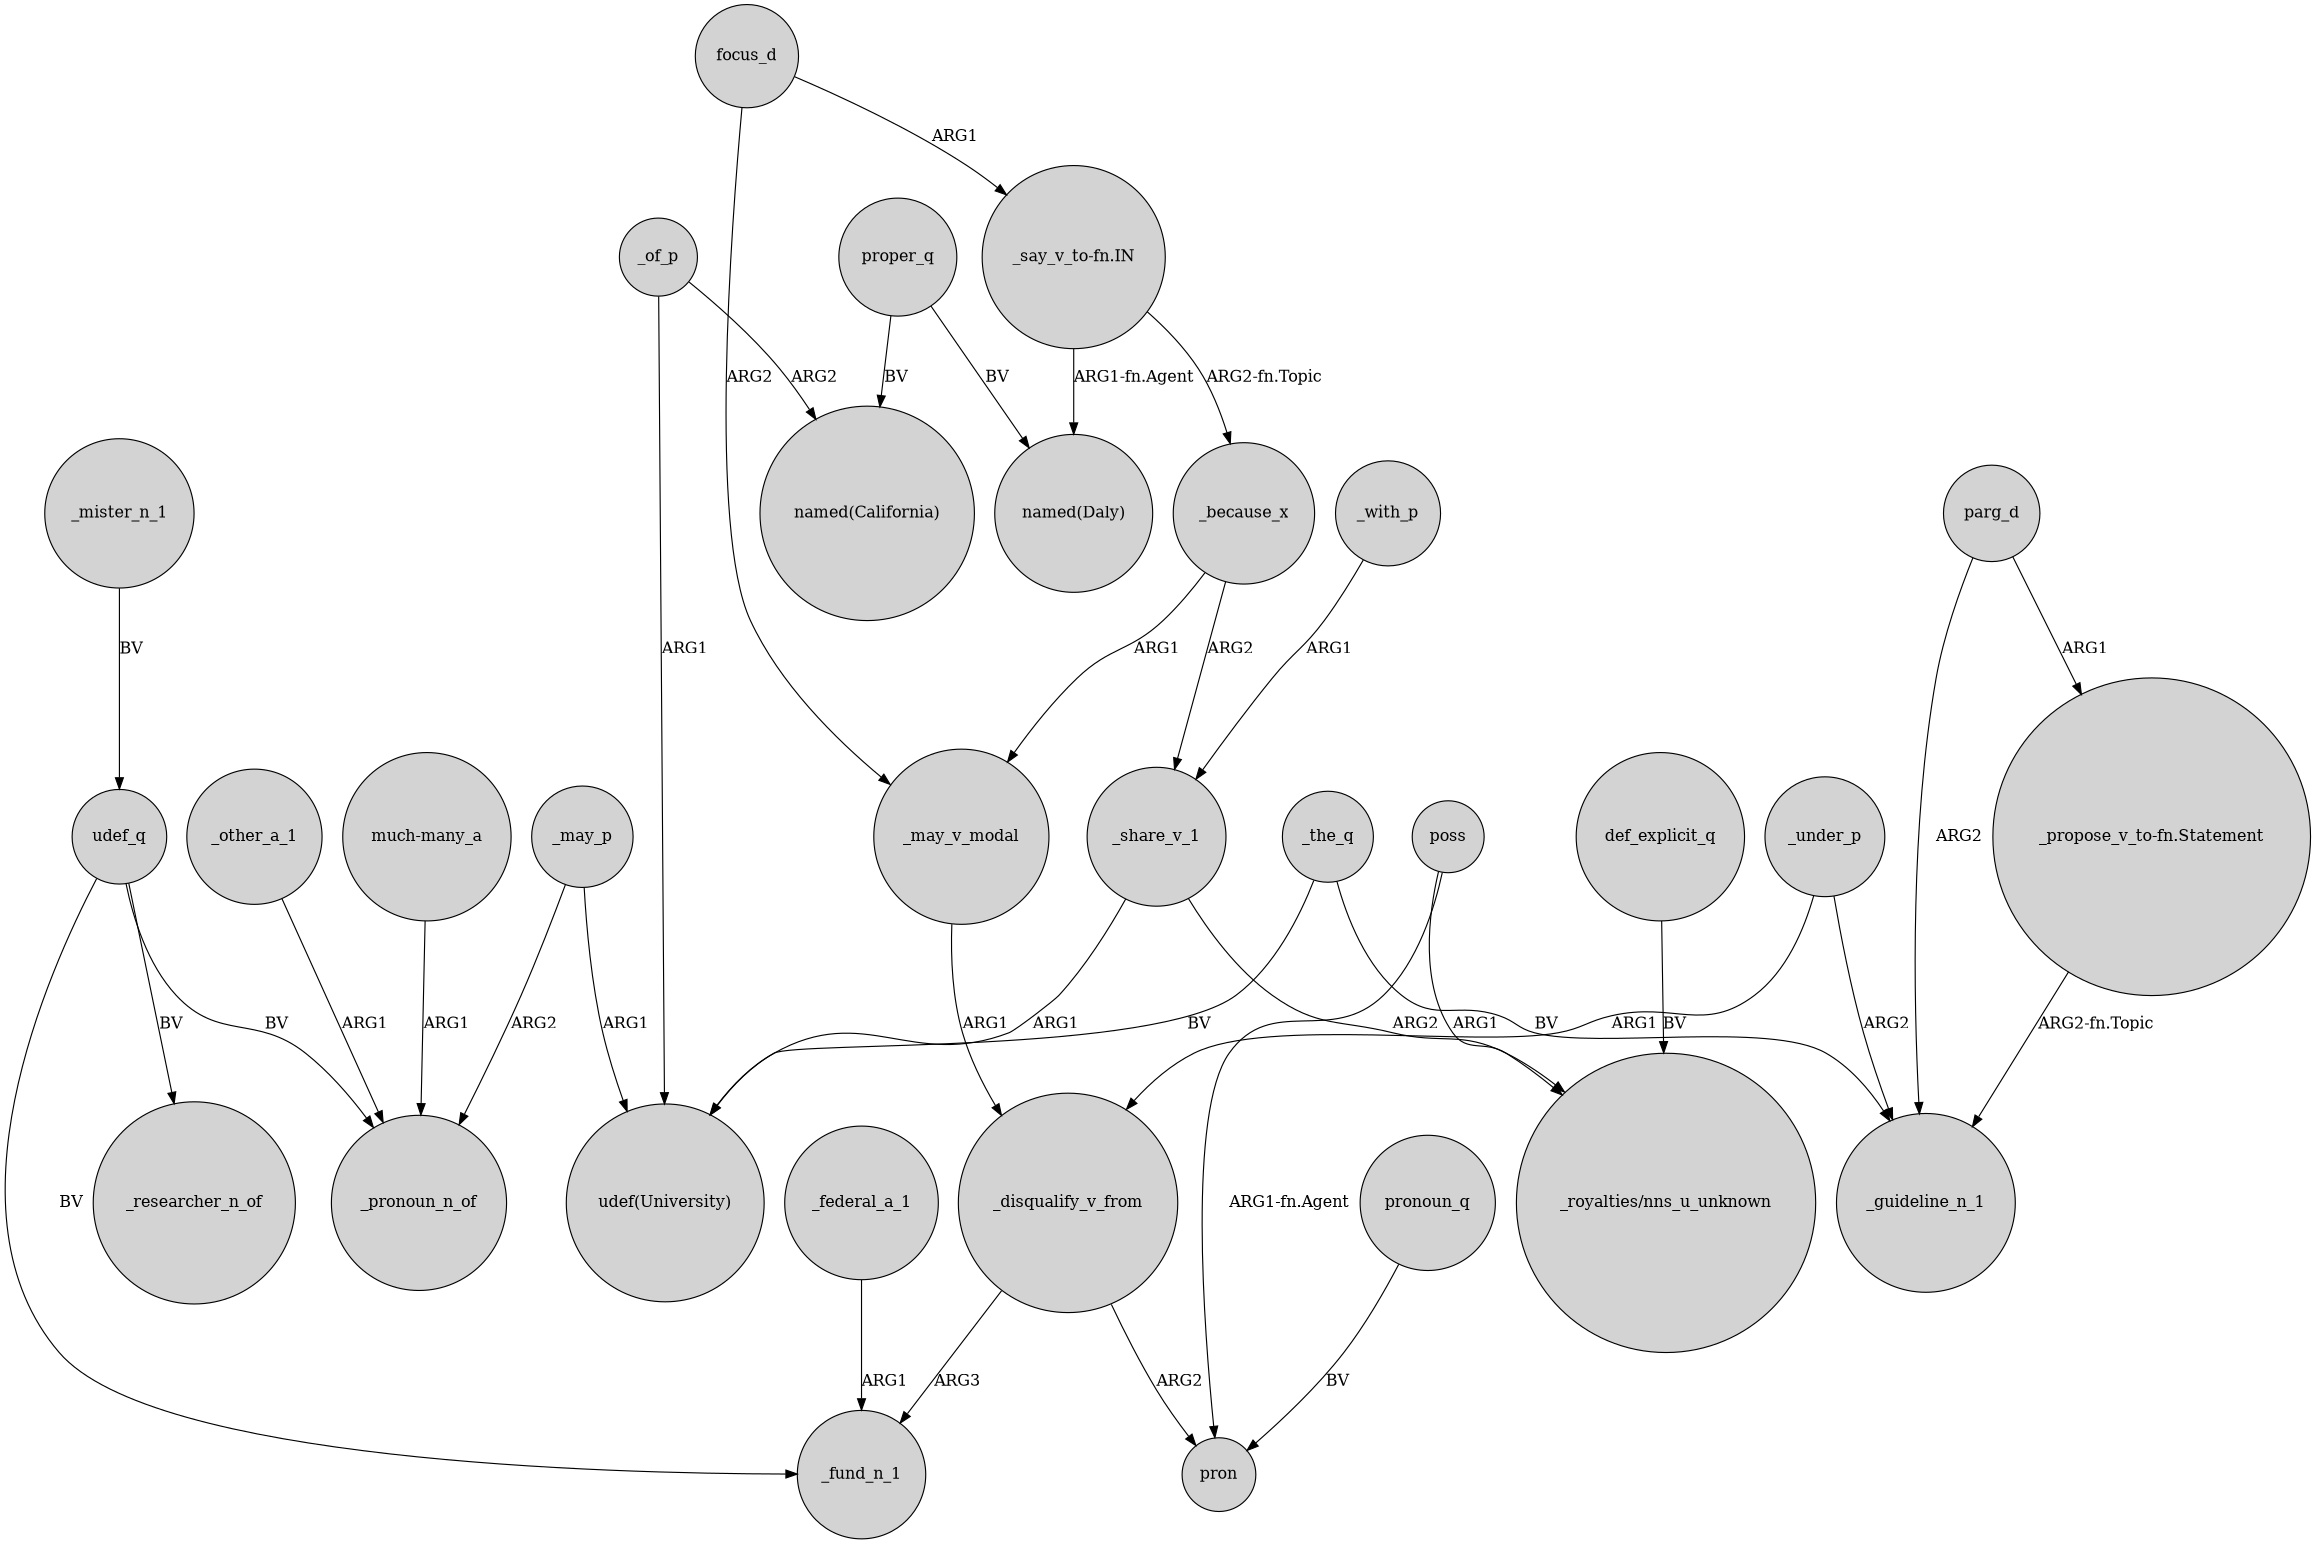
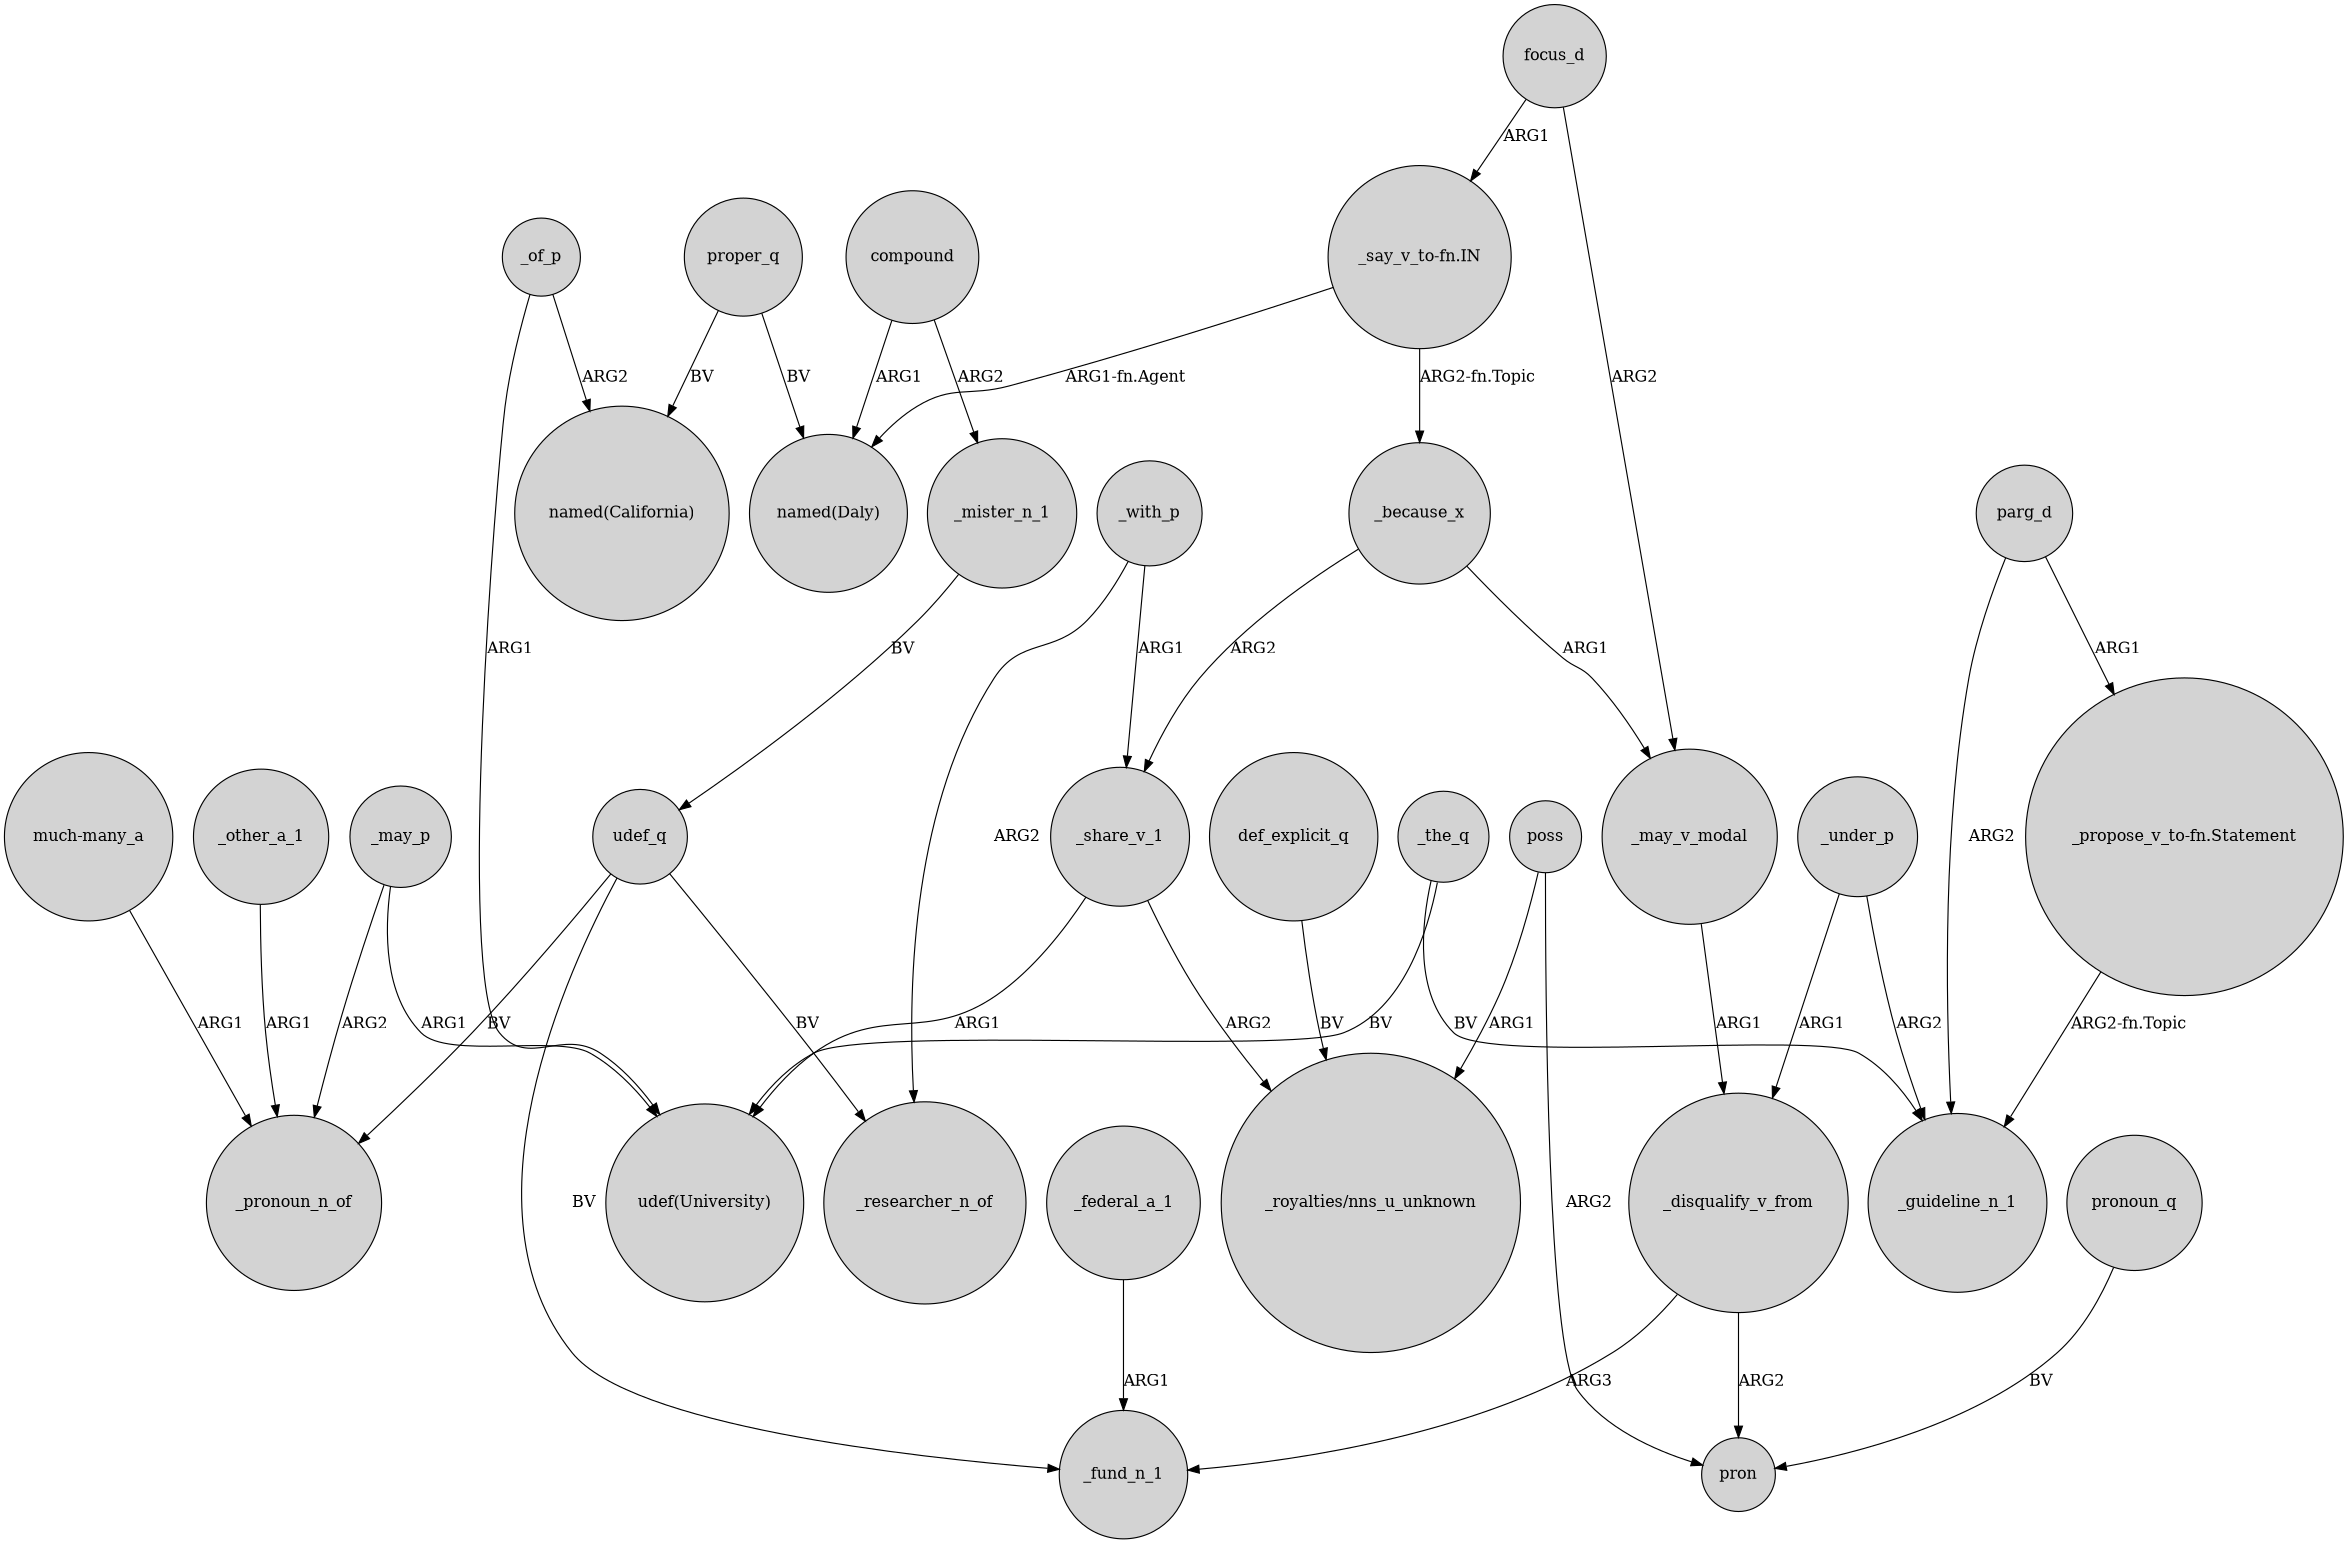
node "compound": added
edge "_with_p" -> "_researcher_n_of": added, label "ARG2"
edge "poss" -> "pron": label "ARG1-fn.Agent" -> "ARG2"
